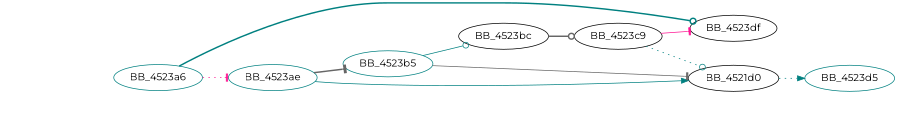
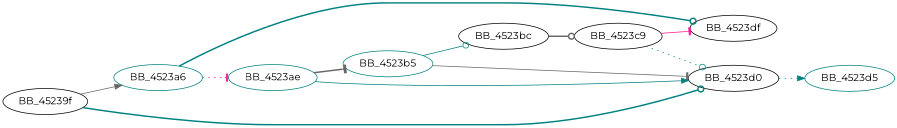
node "BB_4521d0": label "BB_4521d0" -> "BB_4523d0"
node "BB_45239f": added
